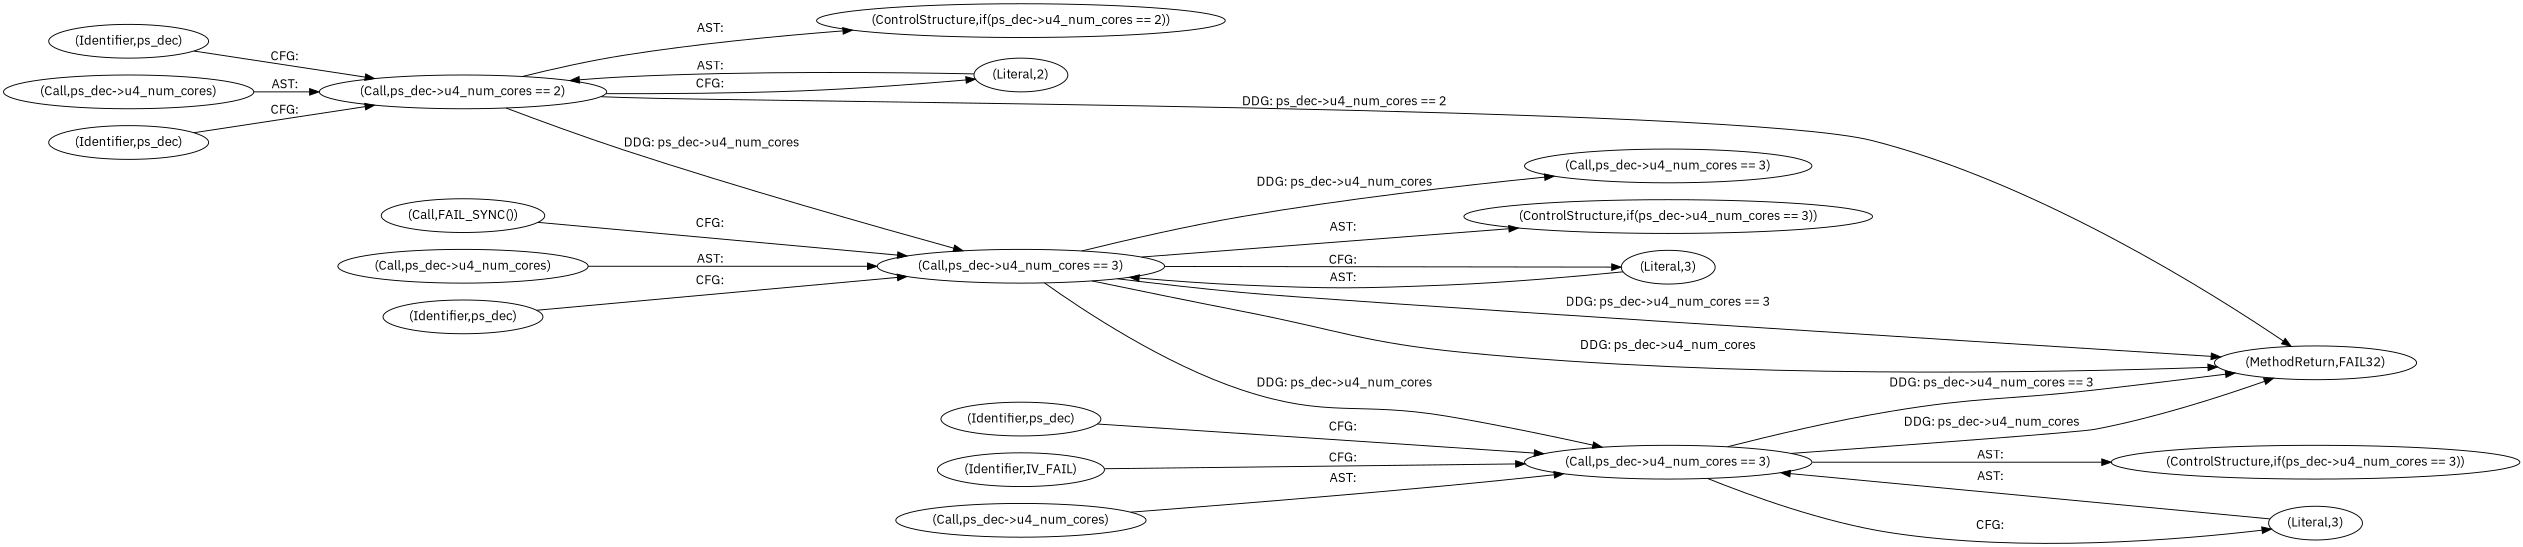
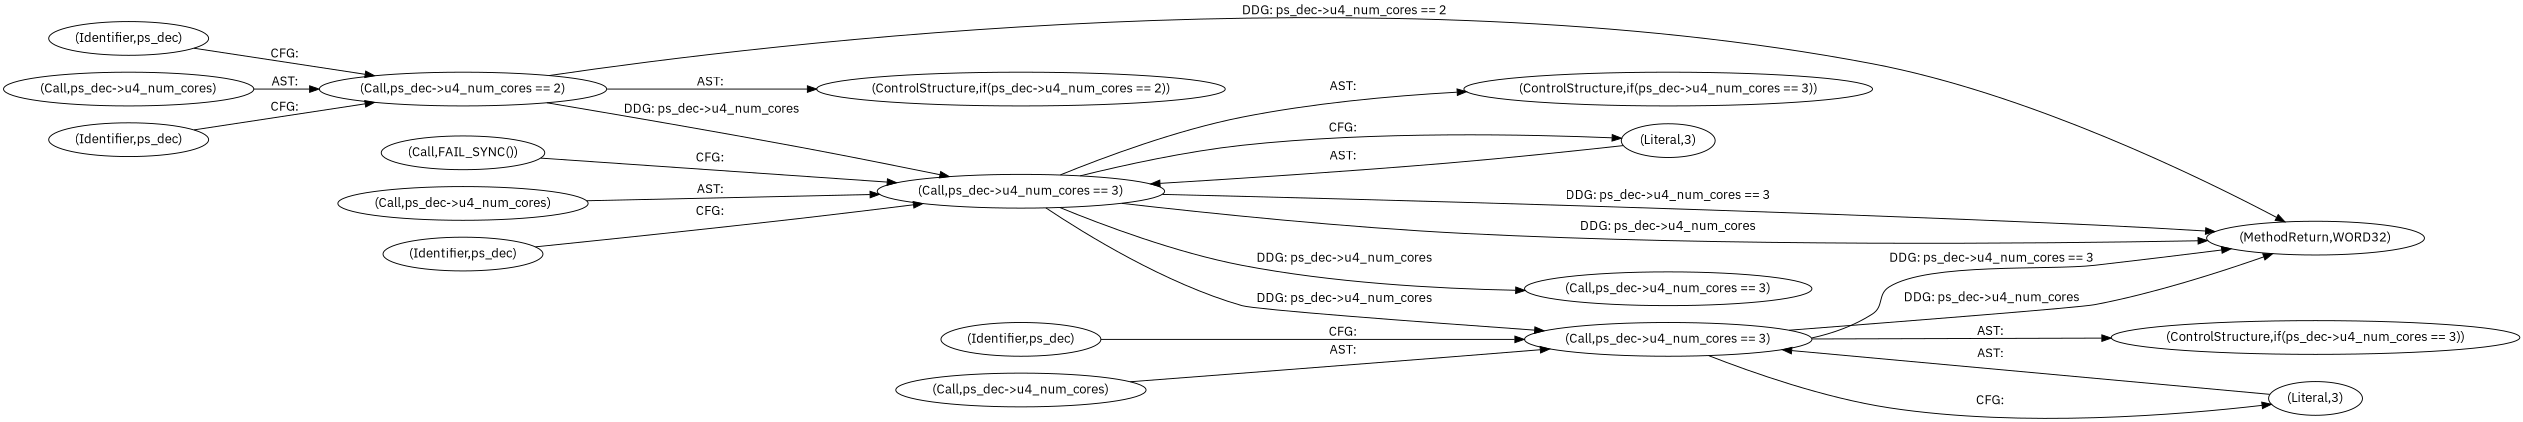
node "(Literal,2)": removed
node "(MethodReturn,FAIL32)": label "(MethodReturn,FAIL32)" -> "(MethodReturn,WORD32)"
node "(Identifier,IV_FAIL)": removed
